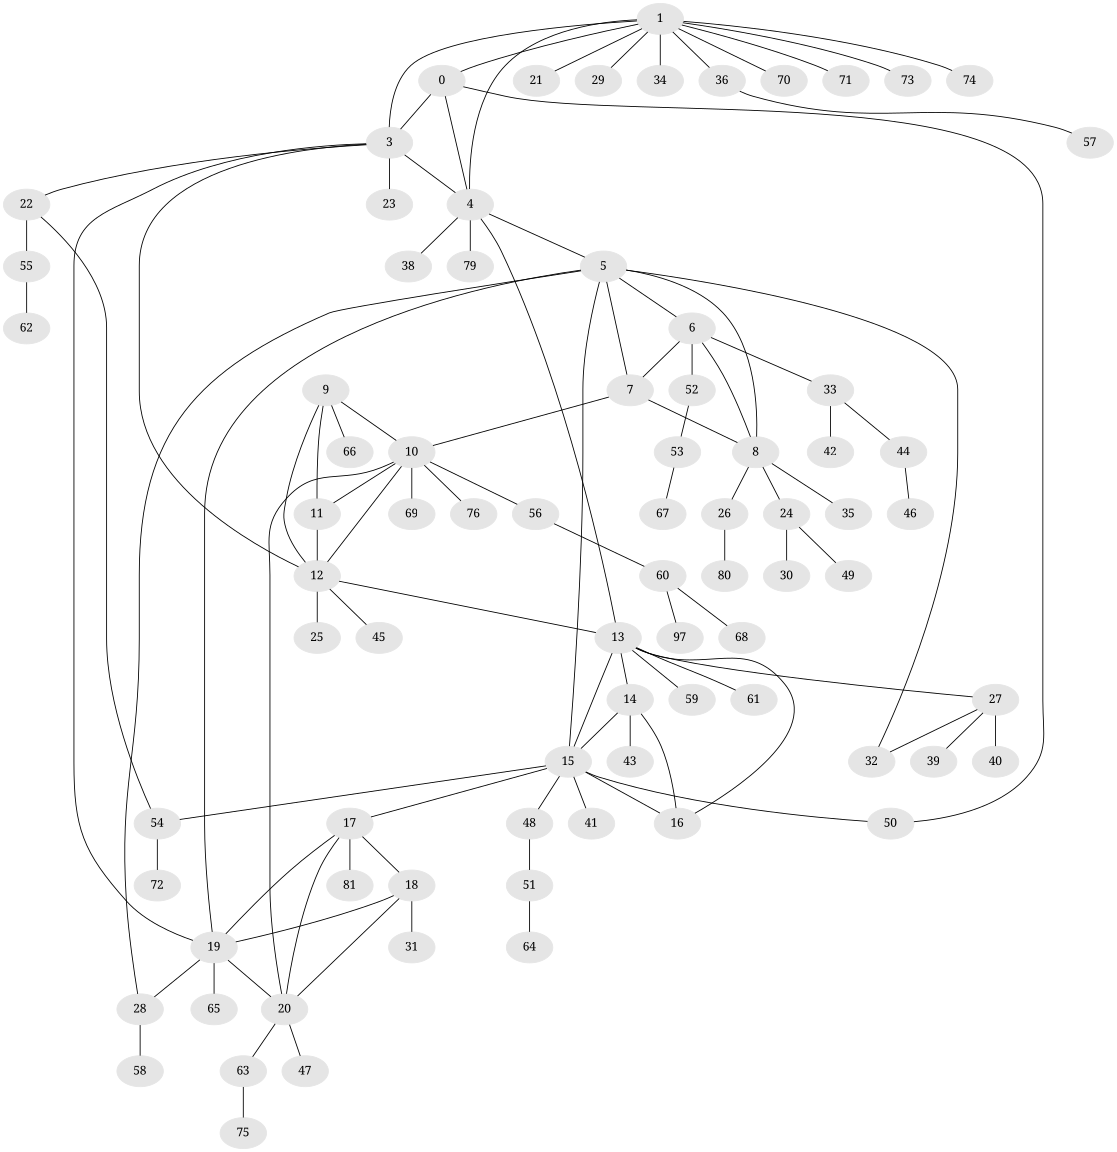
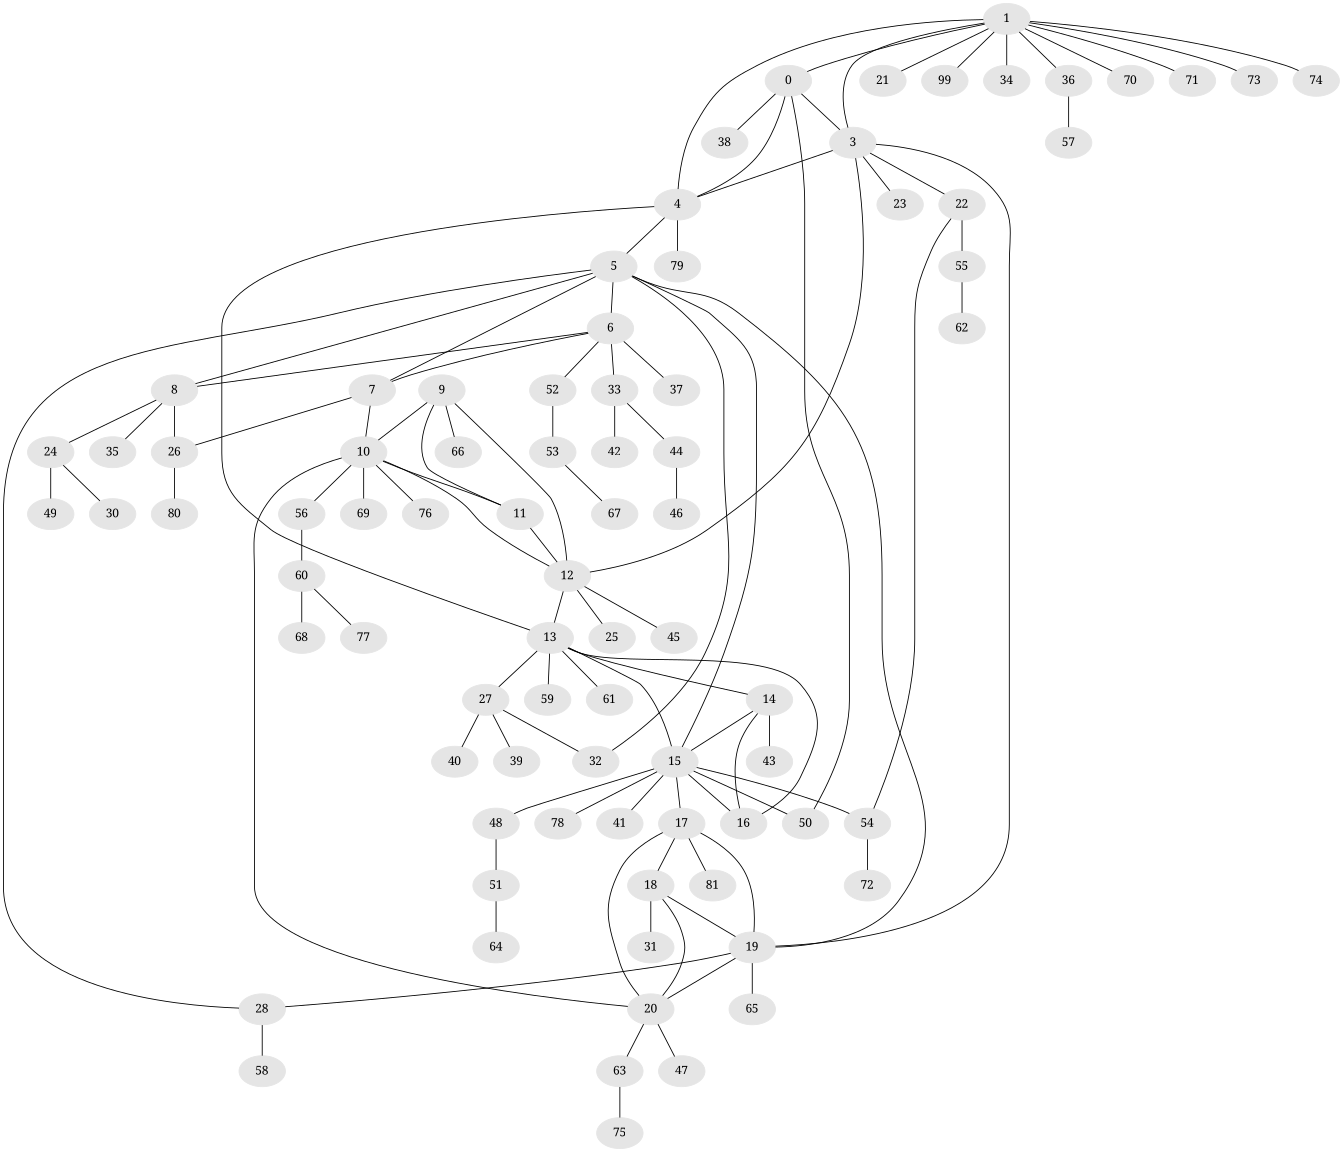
node "29": label "29" -> "99"
edge "4" -- "38": now "0" -- "38"
node "37": added
edge "7" -- "8": now "7" -- "26"
node "97": label "97" -> "77"
node "78": added
